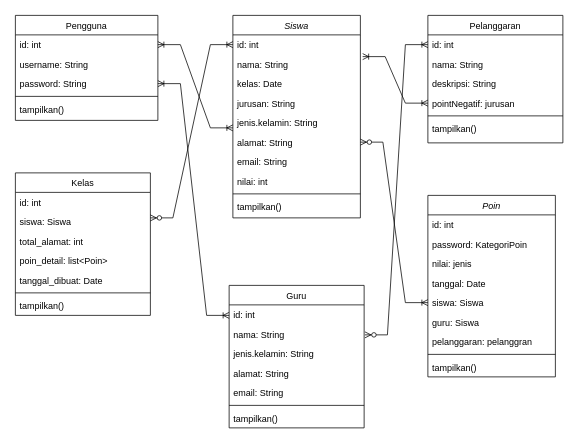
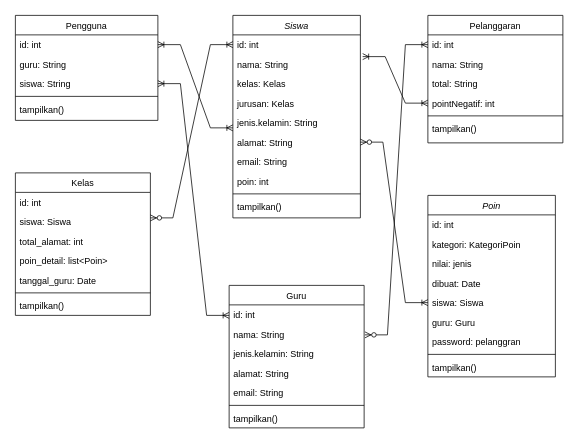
node "username: String": label "username: String" -> "guru: String"
node "password: String": label "password: String" -> "siswa: String"
node "kelas: Date": label "kelas: Date" -> "kelas: Kelas"
node "deskripsi: String": label "deskripsi: String" -> "total: String"
node "jurusan: String": label "jurusan: String" -> "jurusan: Kelas"
node "pointNegatif: jurusan": label "pointNegatif: jurusan" -> "pointNegatif: int"
node "nilai: int": label "nilai: int" -> "poin: int"
node "password: KategoriPoin": label "password: KategoriPoin" -> "kategori: KategoriPoin"
node "tanggal_dibuat: Date": label "tanggal_dibuat: Date" -> "tanggal_guru: Date"
node "tanggal: Date": label "tanggal: Date" -> "dibuat: Date"
node "guru: Siswa": label "guru: Siswa" -> "guru: Guru"
node "pelanggaran: pelanggran": label "pelanggaran: pelanggran" -> "password: pelanggran"
